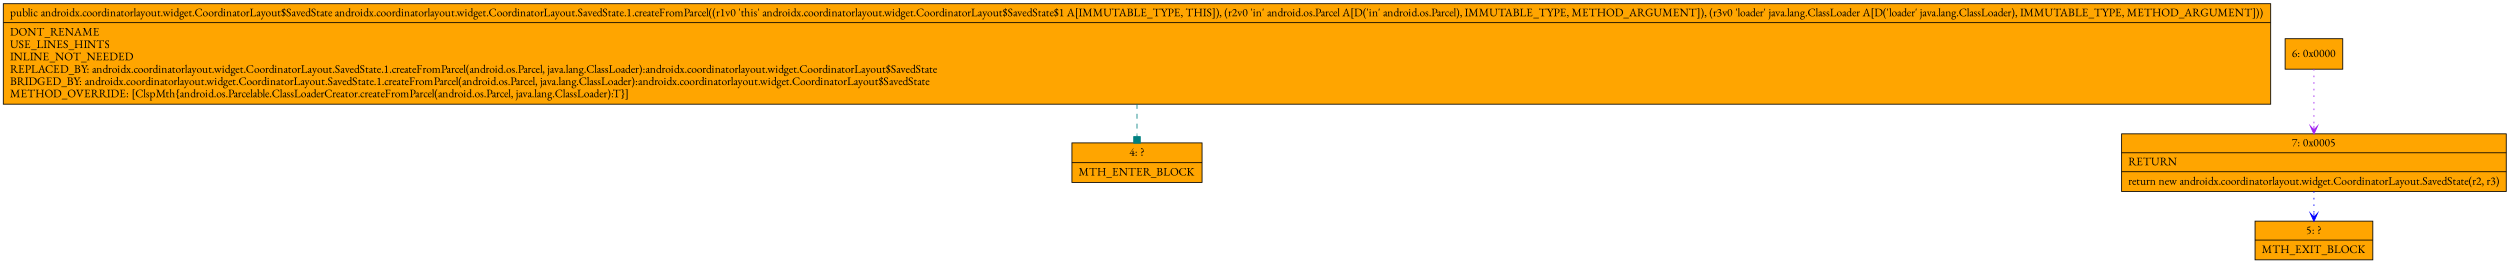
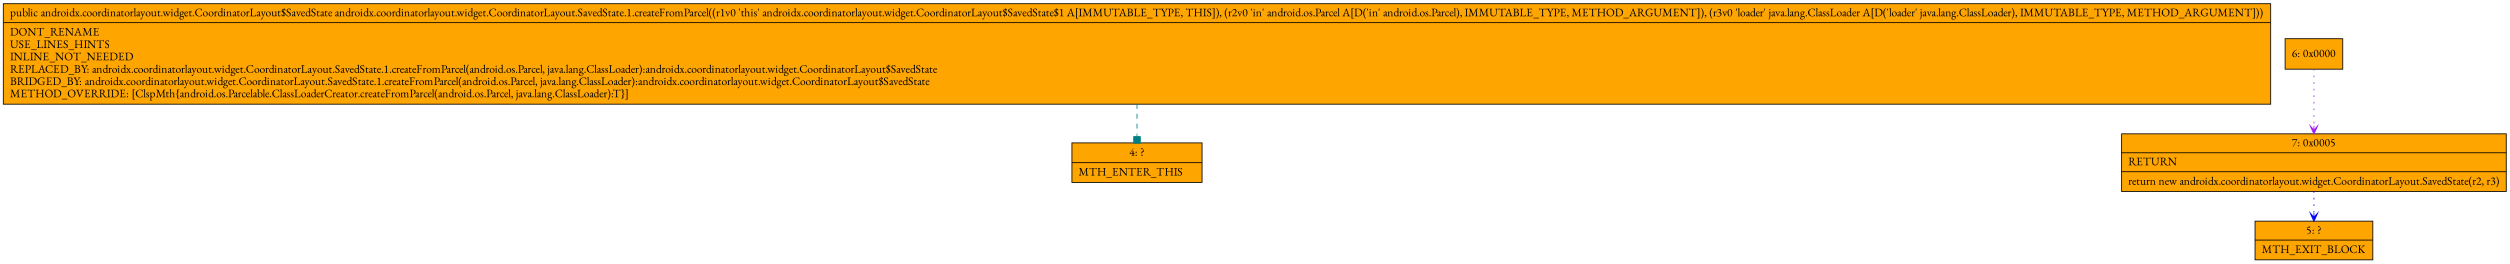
node "4: ?": text "MTH_ENTER_BLOCK" -> "MTH_ENTER_THIS"
